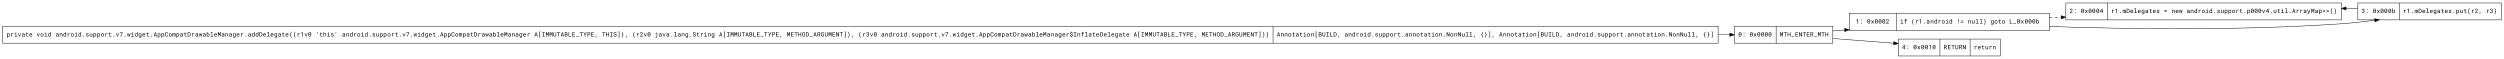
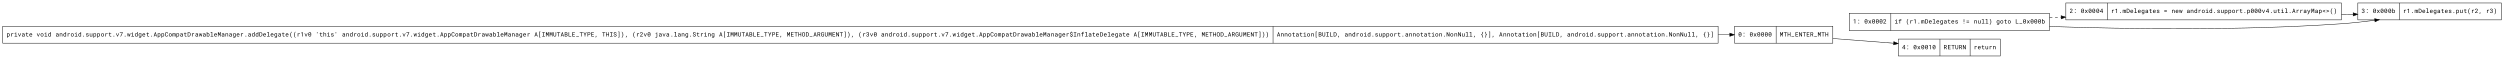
edge "3: 0x000b" -> "2: 0x0004": reversed
node "1: 0x0002": text "if (r1.android != null) goto L_0x000b" -> "if (r1.mDelegates != null) goto L_0x000b"
edge "0: 0x0000" -> "1: 0x0002": removed
